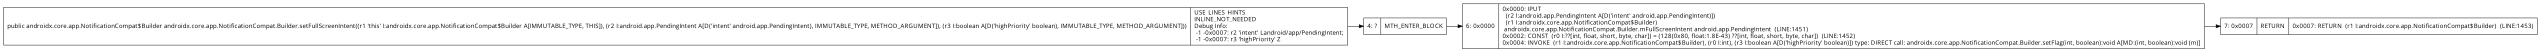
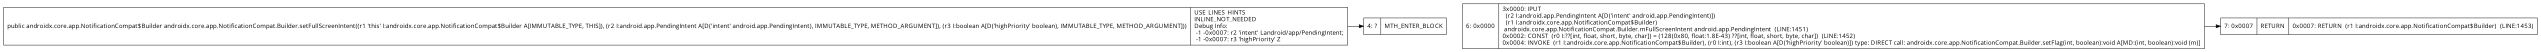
node "6: 0x0000": text "0x0000: IPUT" -> "3x0000: IPUT"
edge "4: ?" -> "6: 0x0000": removed
